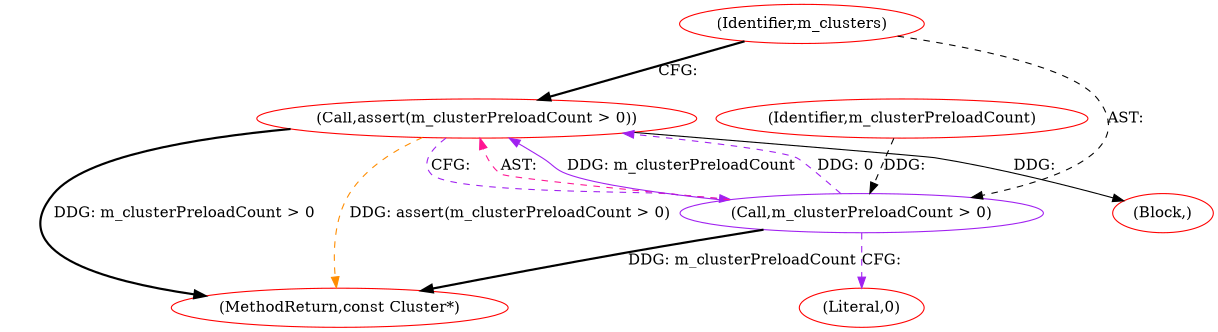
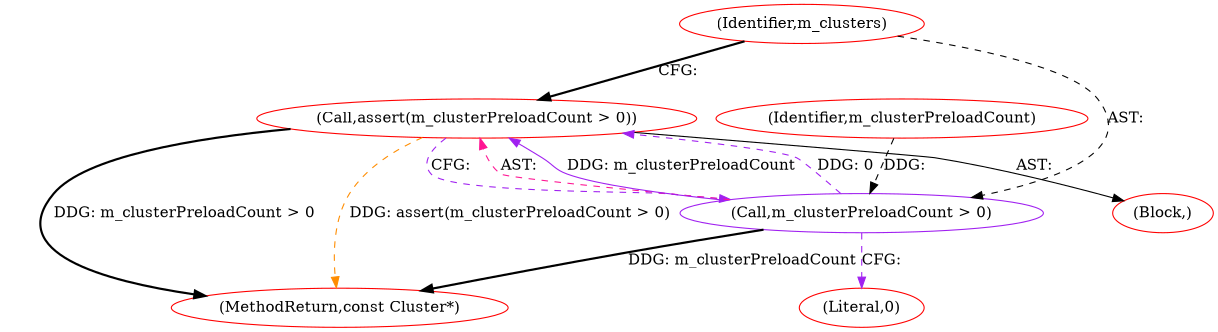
edge "(Call,assert(m_clusterPreloadCount > 0))" -> "(Block,)": label "DDG: " -> "AST: "
